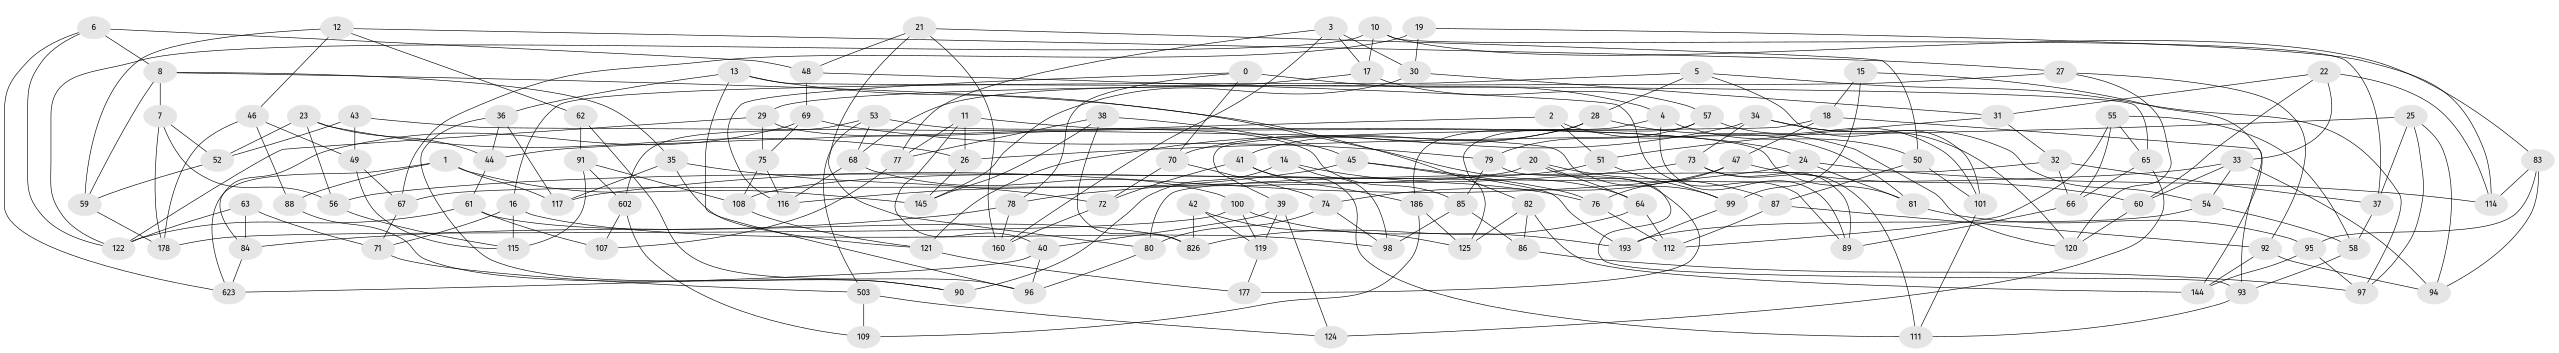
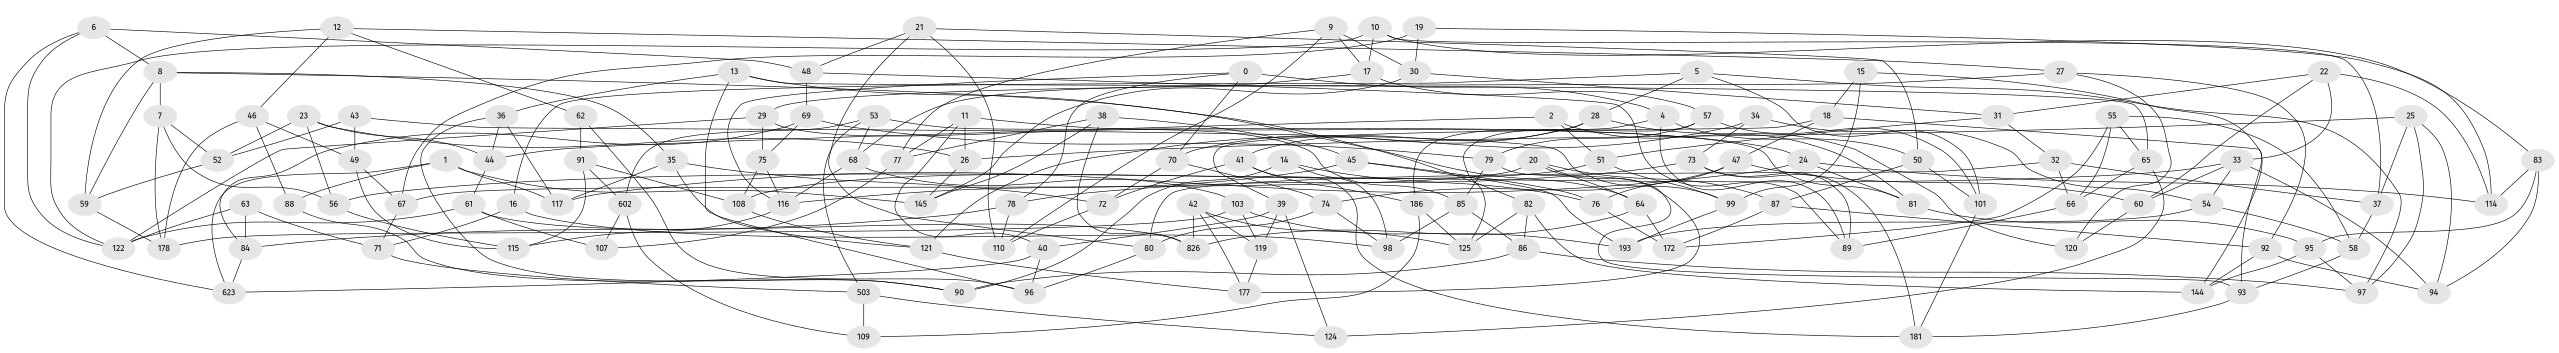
node "3": label "3" -> "9"
edge "34" -- "120": removed
node "100": label "100" -> "103"
edge "16" -- "115": now "116" -- "115"
edge "42" -- "177": added
node "160": label "160" -> "110"
node "112": label "112" -> "172"
edge "86" -- "90": added
node "111": label "111" -> "181"
